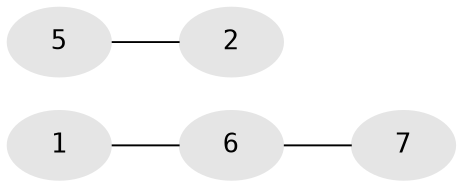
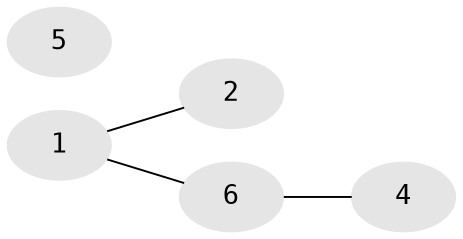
edge "5" -- "2": now "1" -- "2"
node "7": label "7" -> "4"
